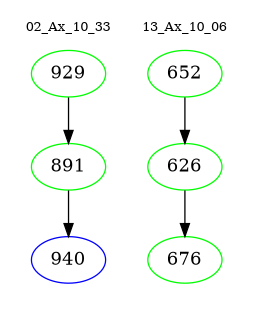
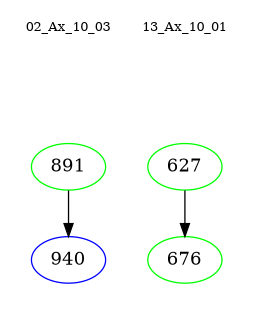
cluster "02_Ax_10_33": label "02_Ax_10_33" -> "02_Ax_10_03"
cluster "13_Ax_10_06": label "13_Ax_10_06" -> "13_Ax_10_01"
node "929": removed
node "652": removed
node "626": label "626" -> "627"
